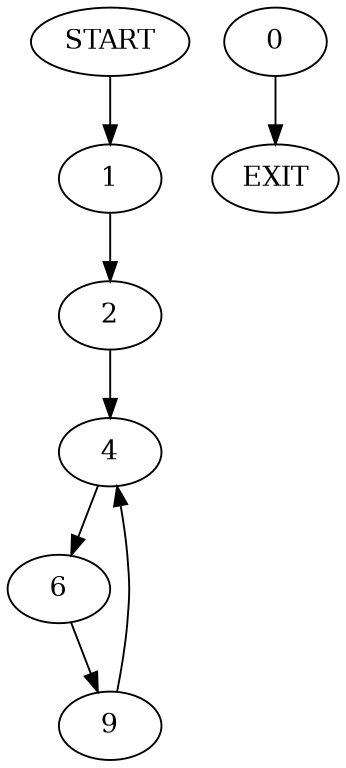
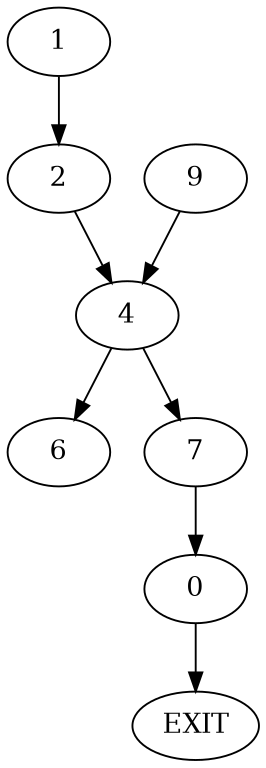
node "START": removed
node "7": added
edge "6" -> "9": removed
